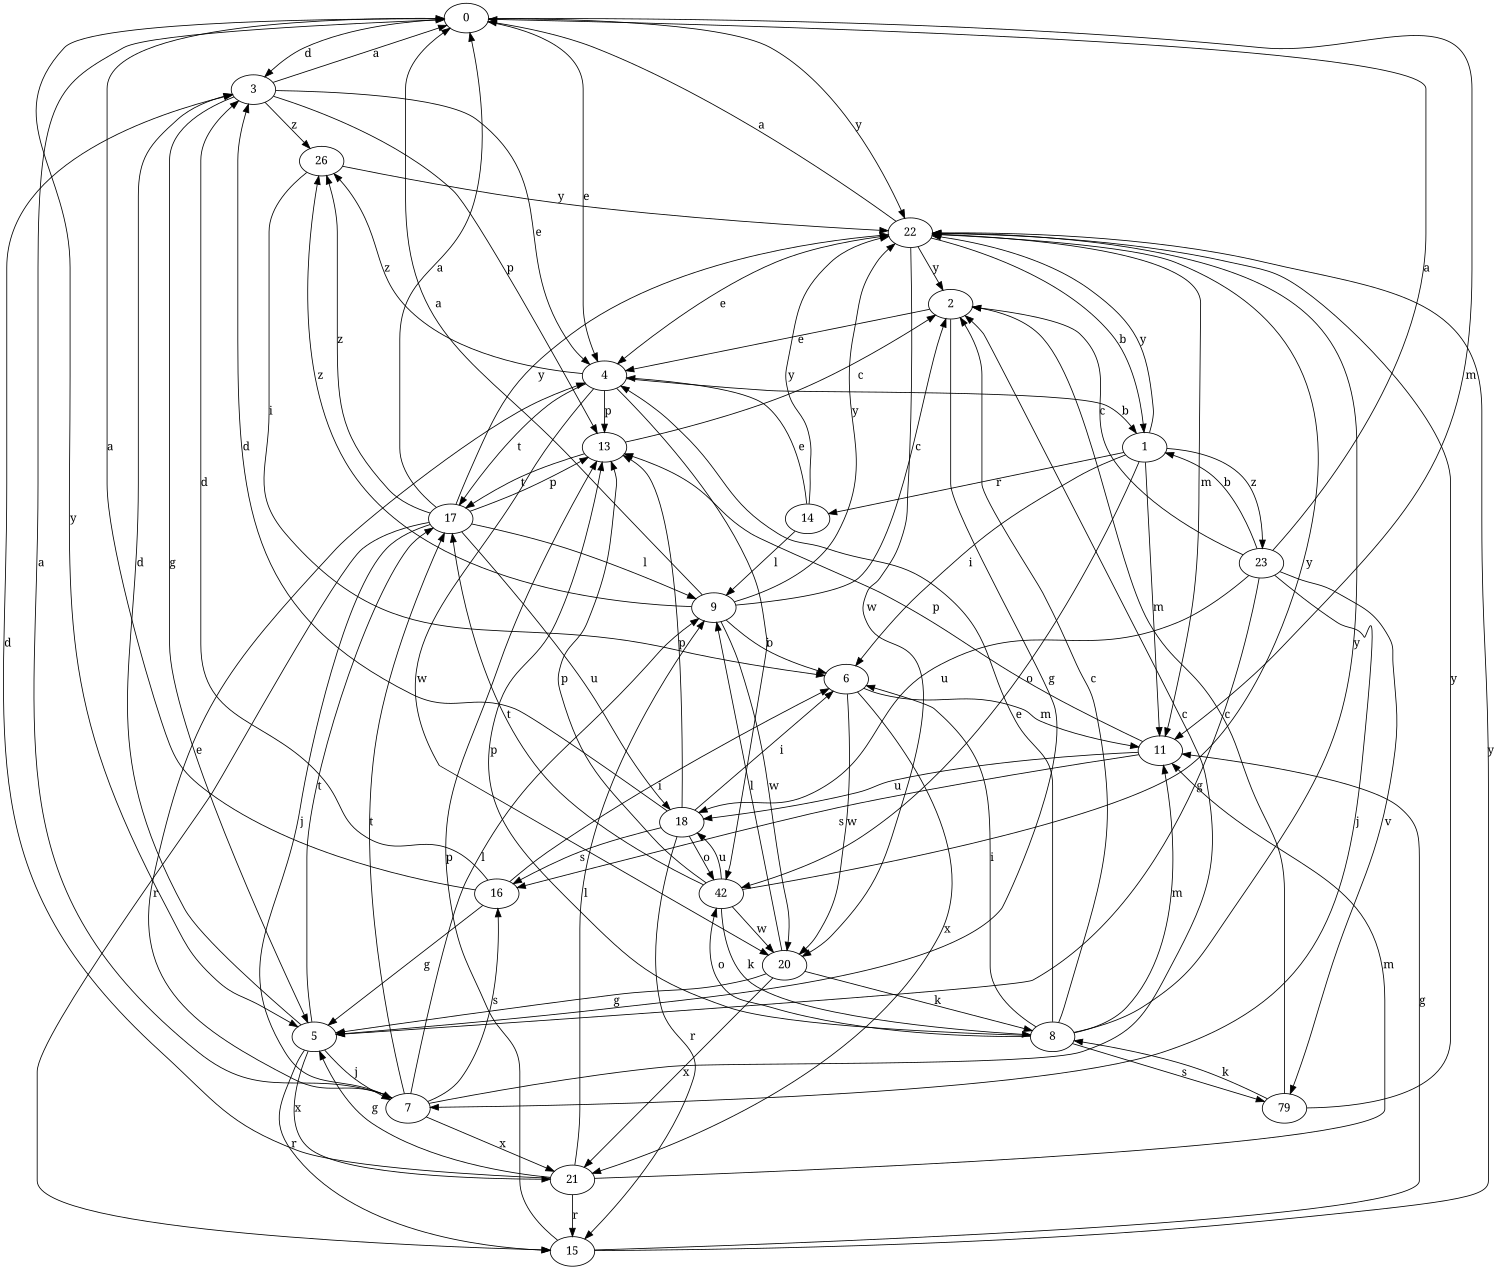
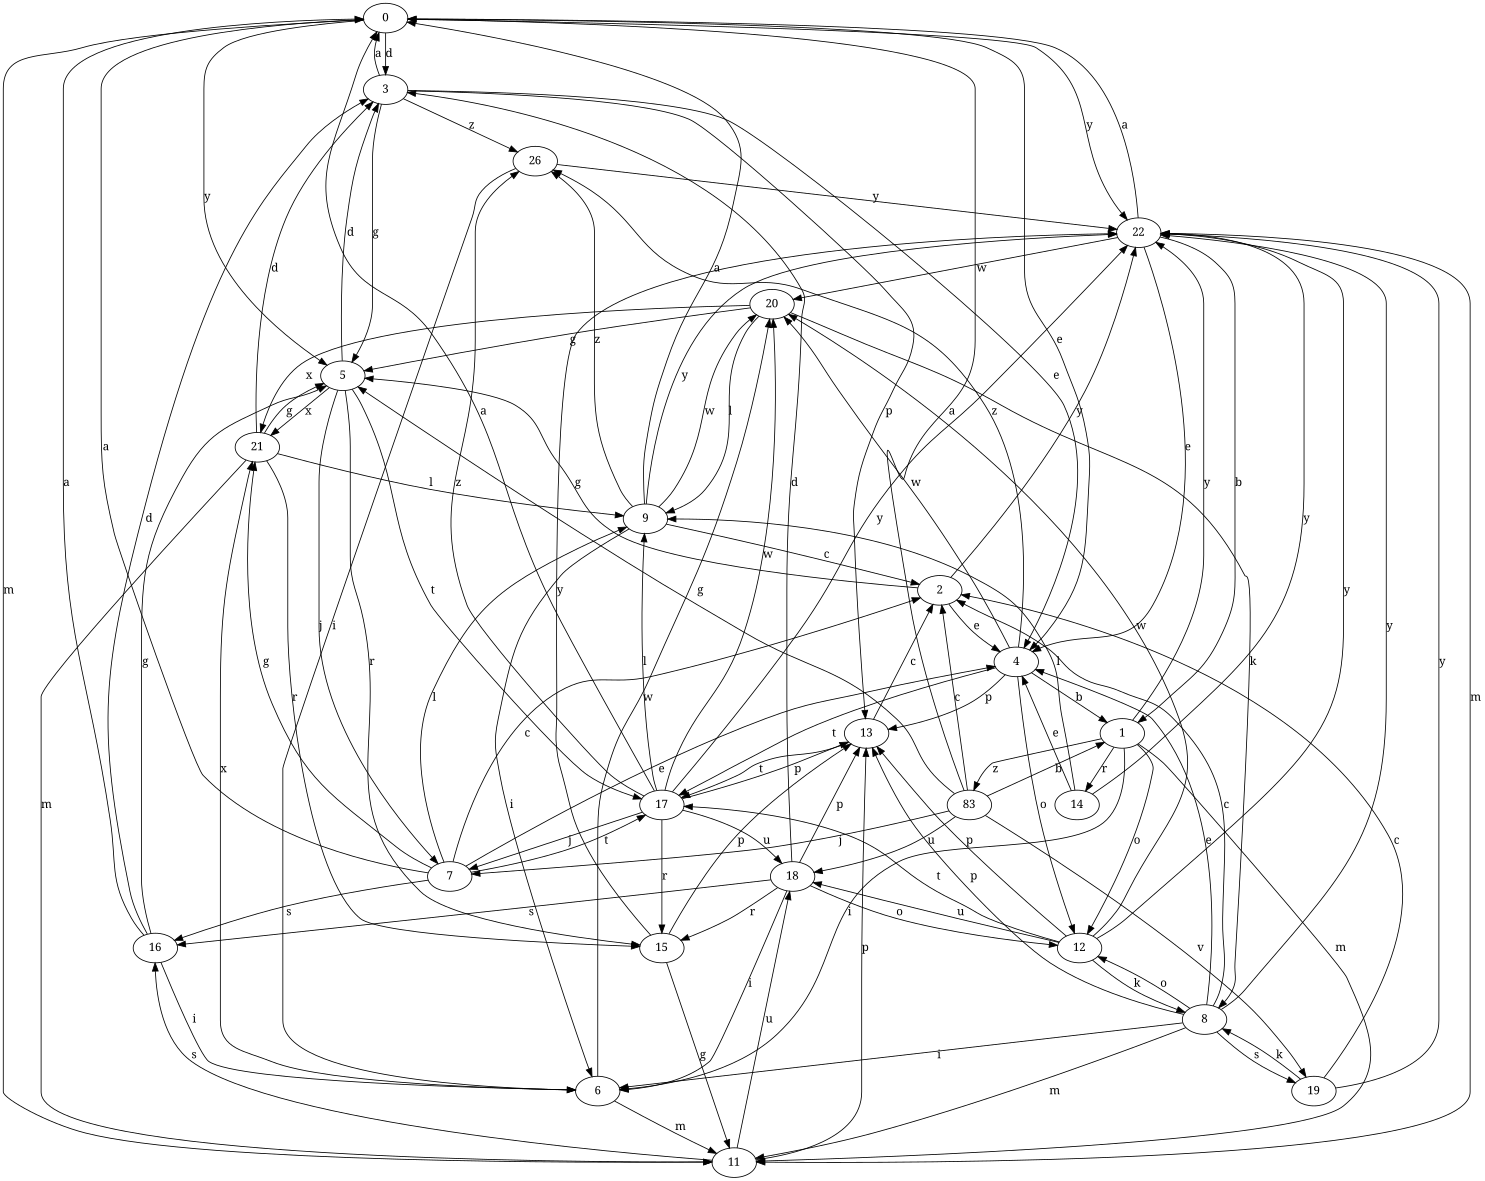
edge "22" -> "2": reversed
node "23": label "23" -> "83"
edge "17" -> "20": added, label "w"
node "42": label "42" -> "12"
node "79": label "79" -> "19"
edge "7" -> "21": label "x" -> "g"
